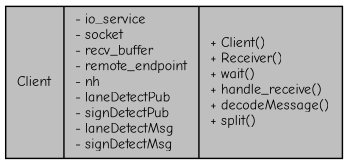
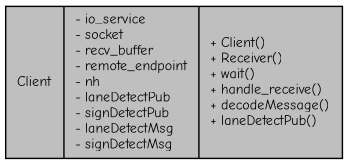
node "Client": text "+ split()" -> "+ laneDetectPub()"
